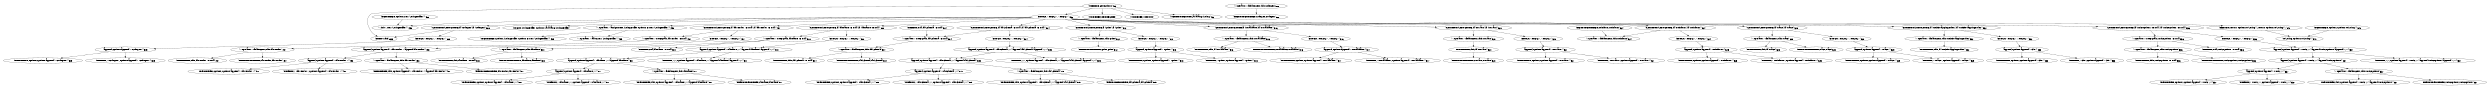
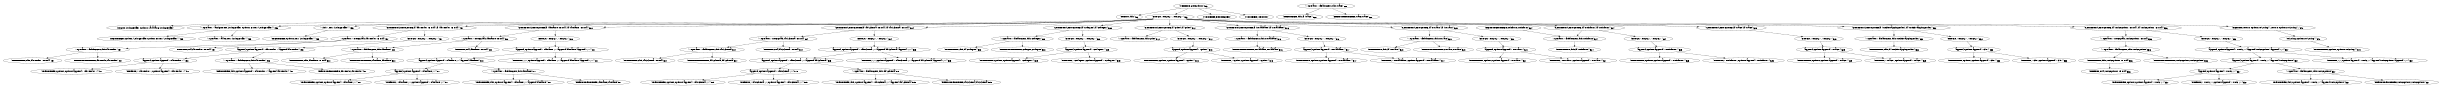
node "(METHOD_RETURN,java.lang.String)": removed
edge "(IDENTIFIER,options,new StringBuffer())" -> "(<init>,new StringBuffer())": reversed
edge "(LITERAL,null,dbSchema != null)" -> "(<operator>.notEquals,dbSchema != null)": reversed
edge "(CONTROL_STRUCTURE,if (trace),if (trace))" -> "(<operator>.fieldAccess,this.trace)": removed
edge "(IDENTIFIER,options,options.toString())" -> "(toString,options.toString())": reversed
edge "(CONTROL_STRUCTURE,if (codegen),if (codegen))" -> "(PARAM,this)": now "(CONTROL_STRUCTURE,if (codegen),if (codegen))" -> "(<operator>.fieldAccess,this.codegen)"
node "(PARAM,this)": text "693" -> "493"
edge "(<operator>.notEquals,rmicOptions != null)" -> "(LITERAL,null,rmicOptions != null)": now "(IDENTIFIER,this,rmicOptions != null)" -> "(LITERAL,null,rmicOptions != null)"
node "(LITERAL,null,dbVendor != null)": added
node "(IDENTIFIER,this,if (codegen))": added
node "(FIELD_IDENTIFIER,quiet,quiet)": removed
node "(IDENTIFIER,this,if (novalidate))": removed
node "(IDENTIFIER,this,if (noinform))": added
edge "(IDENTIFIER,this,if (nowarn))" -> "(FIELD_IDENTIFIER,nowarn,nowarn)": now "(<operator>.fieldAccess,this.nowarn)" -> "(FIELD_IDENTIFIER,nowarn,nowarn)"
